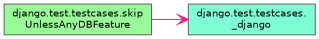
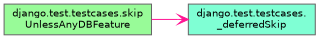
node "django.test.testcases. _django": label "django.test.testcases. _django" -> "django.test.testcases. _deferredSkip"
